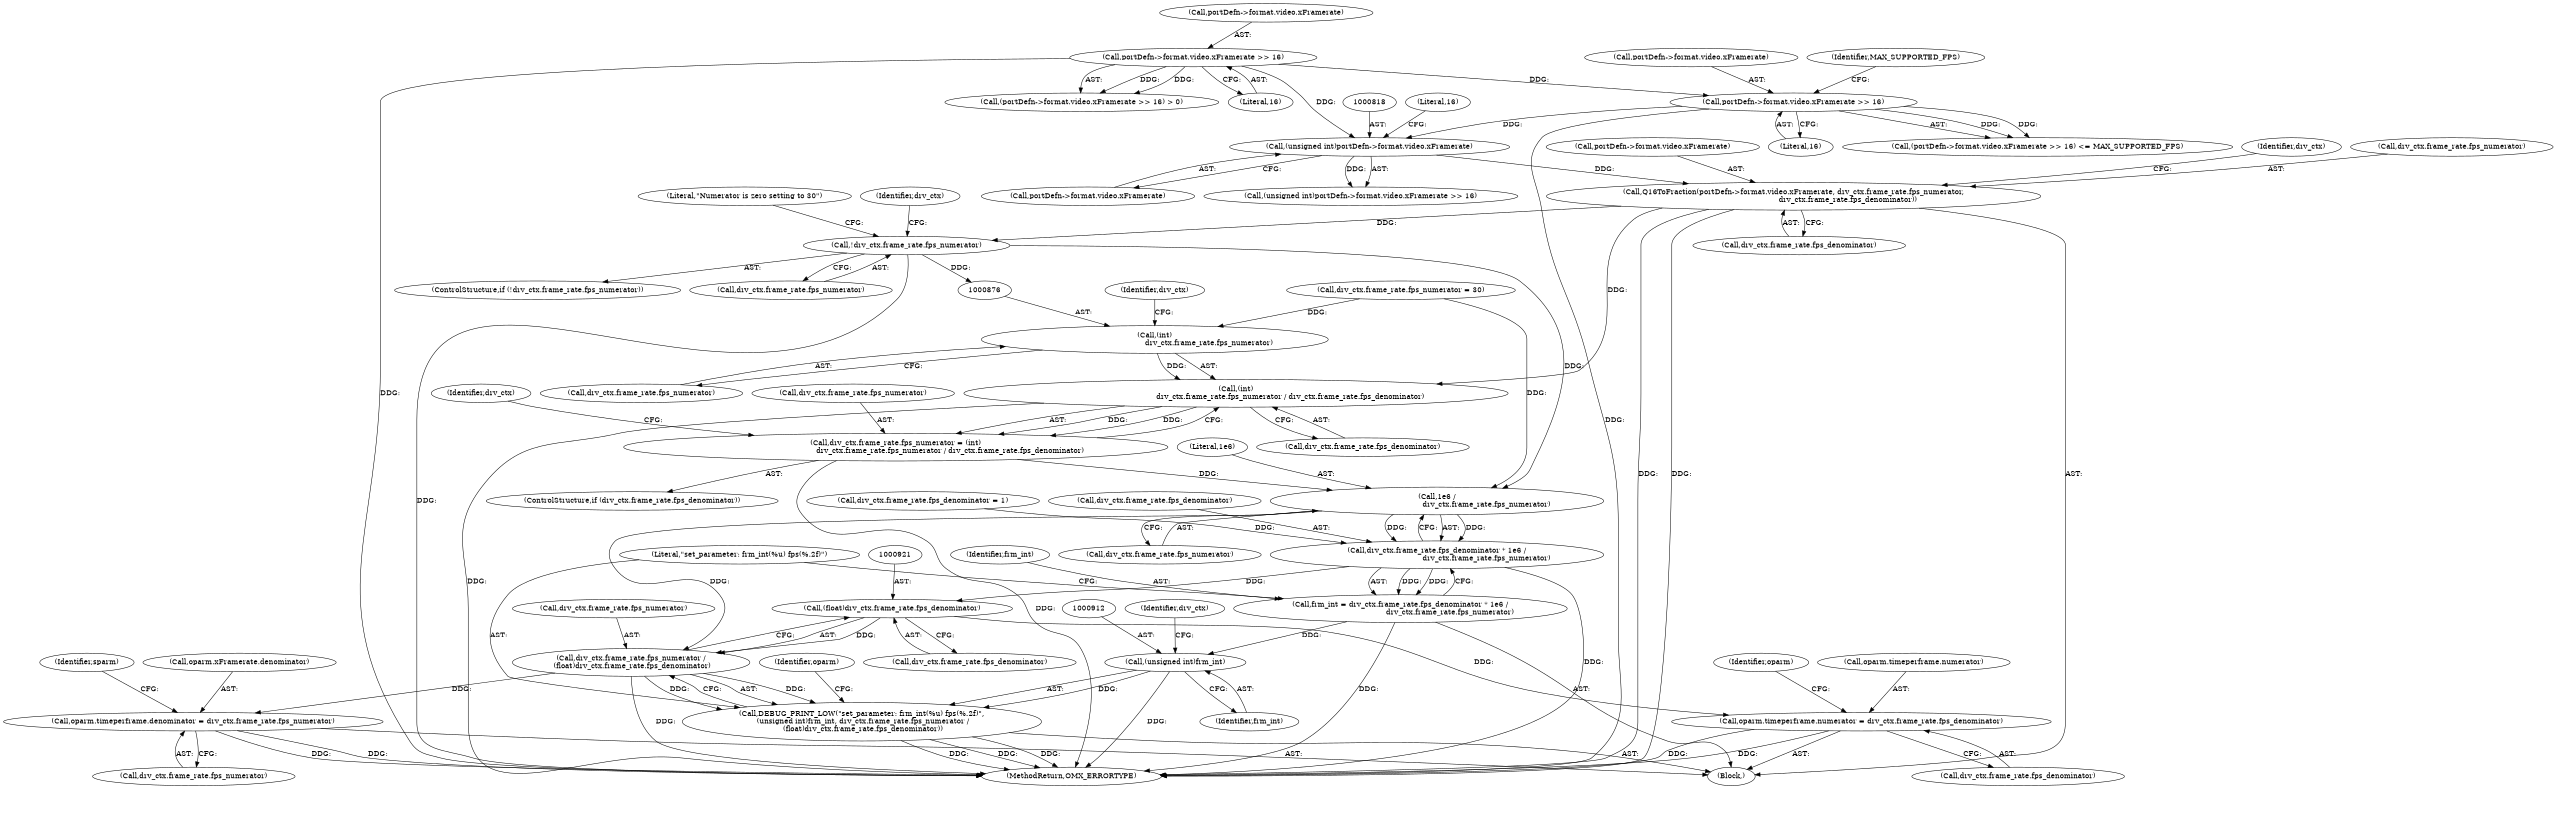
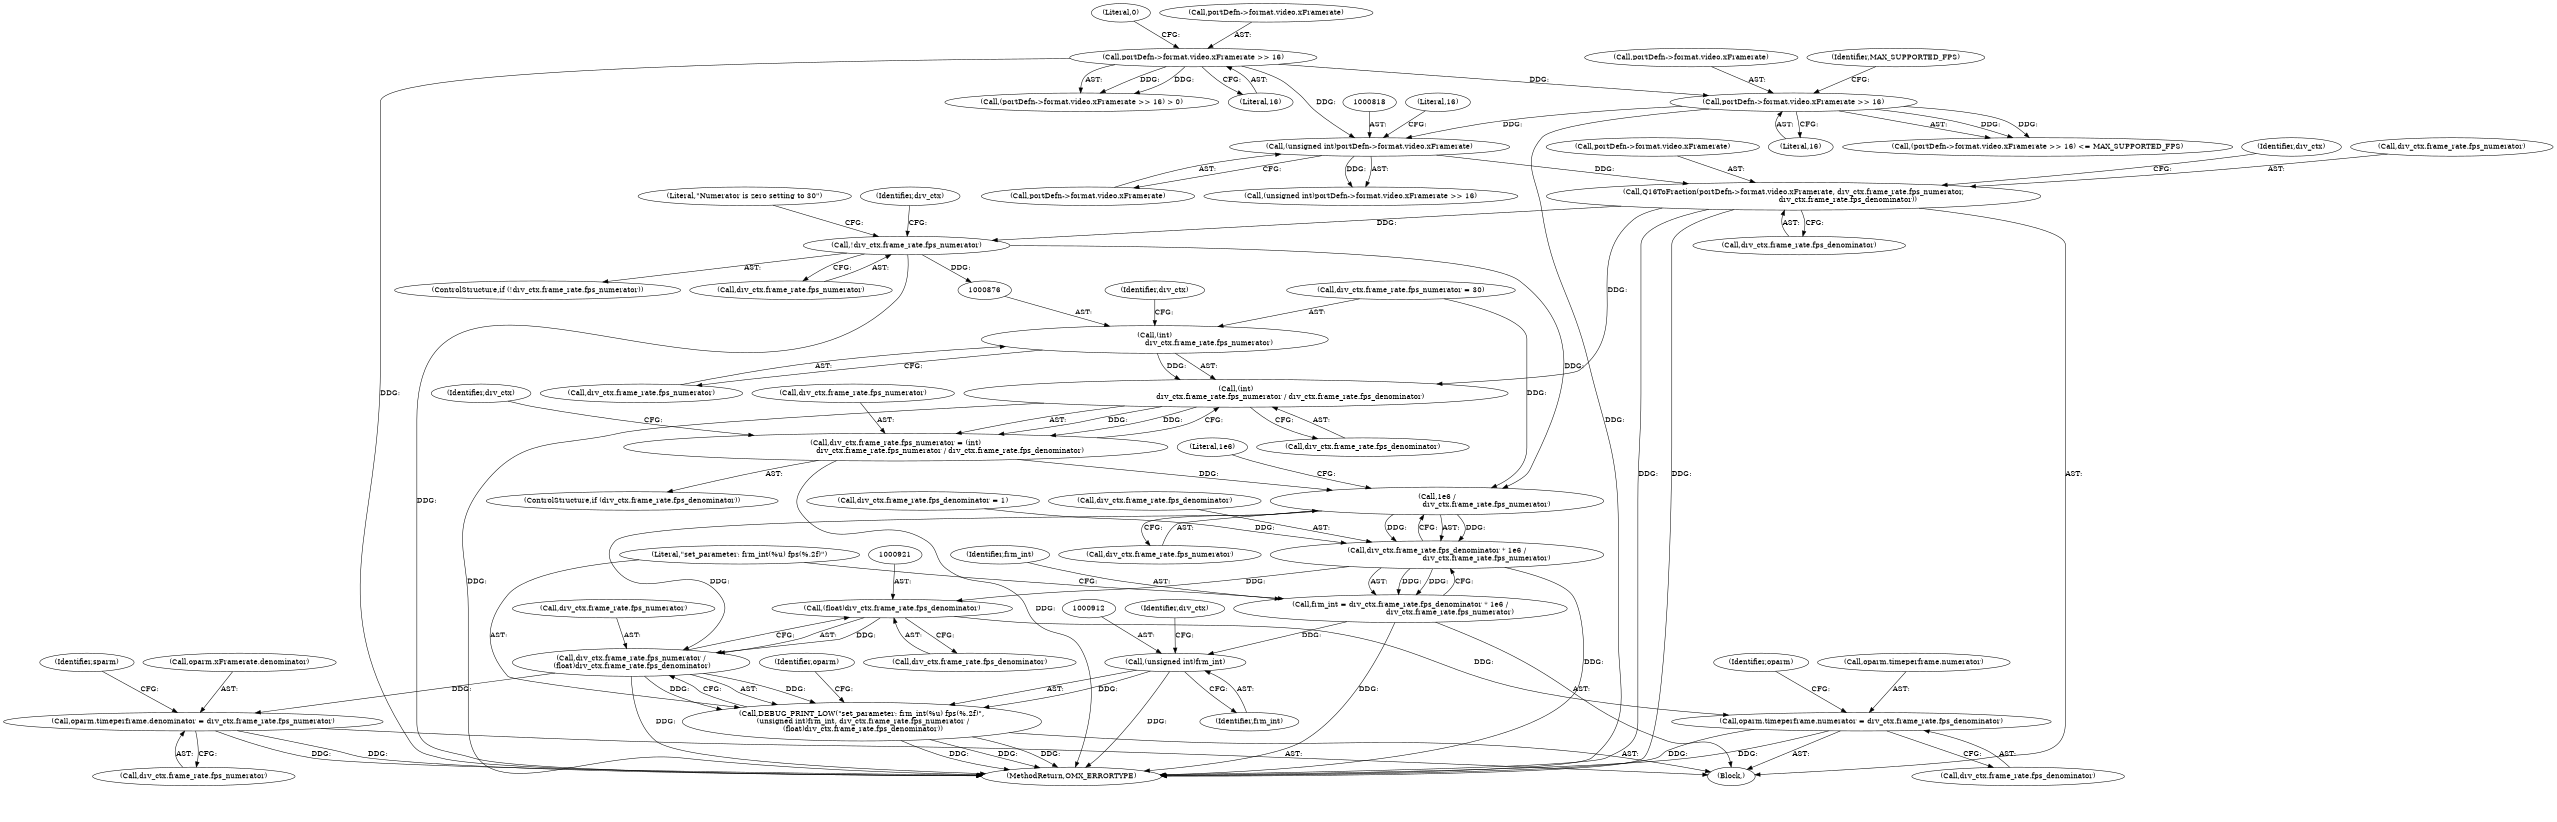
node "(Literal,0)": added
edge "(Call,drv_ctx.frame_rate.fps_numerator = 30)" -> "(Call,(int) drv_ctx.frame_rate.fps_numerator)": label "DDG: " -> "AST: "
edge "(Literal,1e6)" -> "(Call,1e6 / drv_ctx.frame_rate.fps_numerator)": label "AST: " -> "CFG: "
